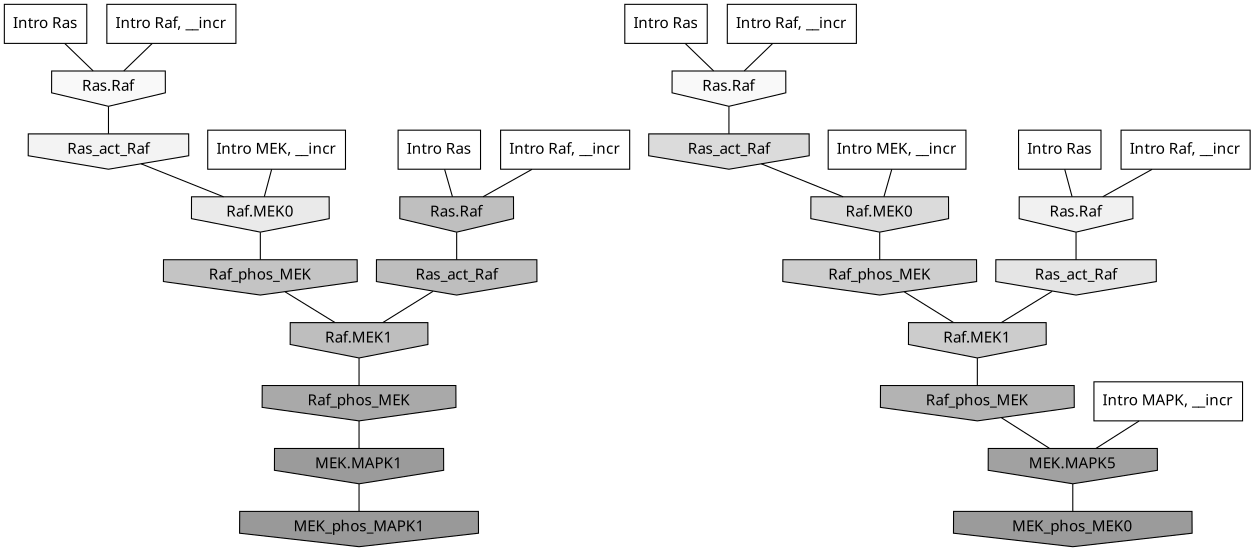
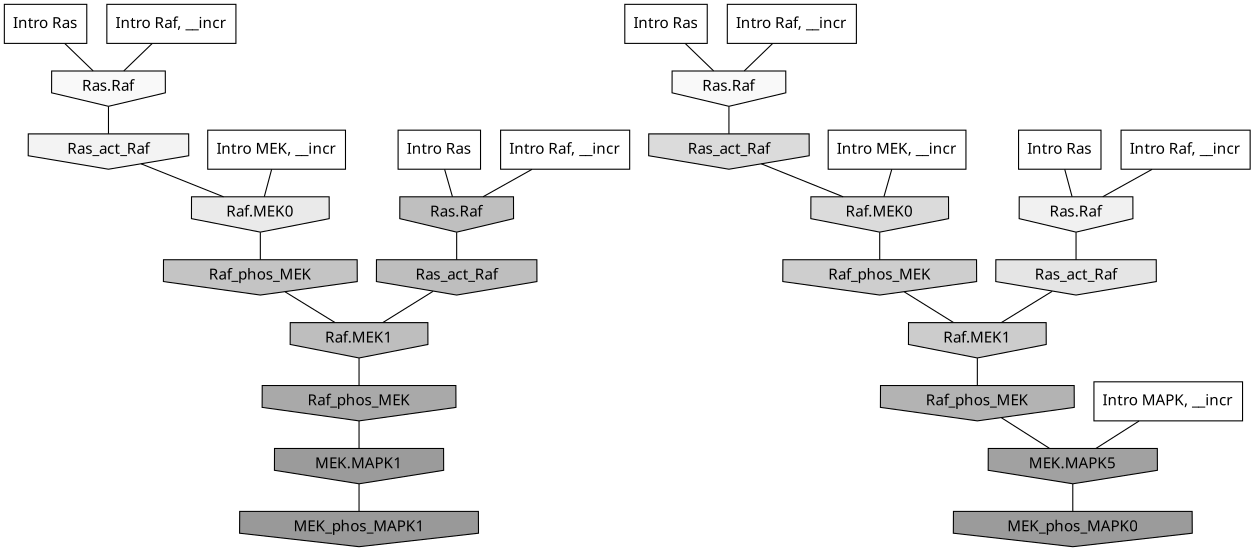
node "MEK_phos_MEK0": label "MEK_phos_MEK0" -> "MEK_phos_MAPK0"
